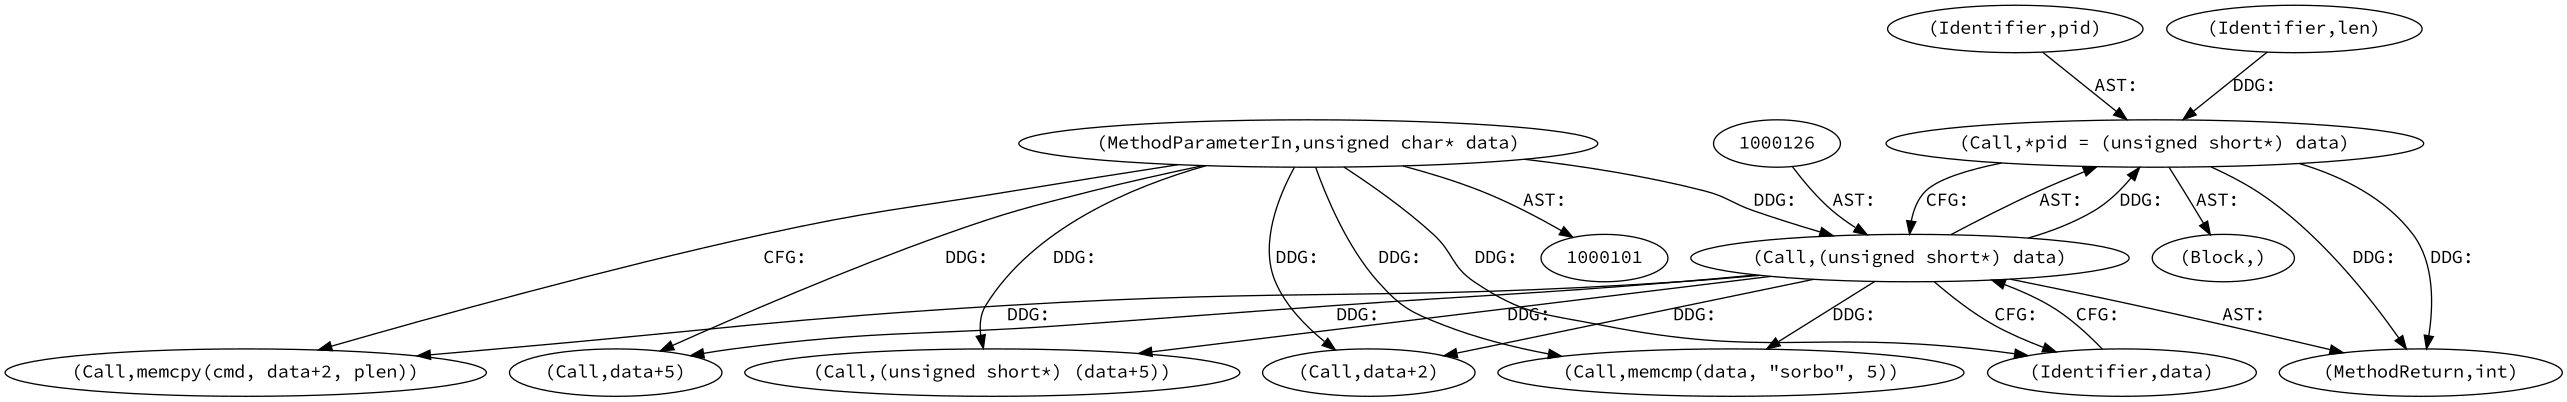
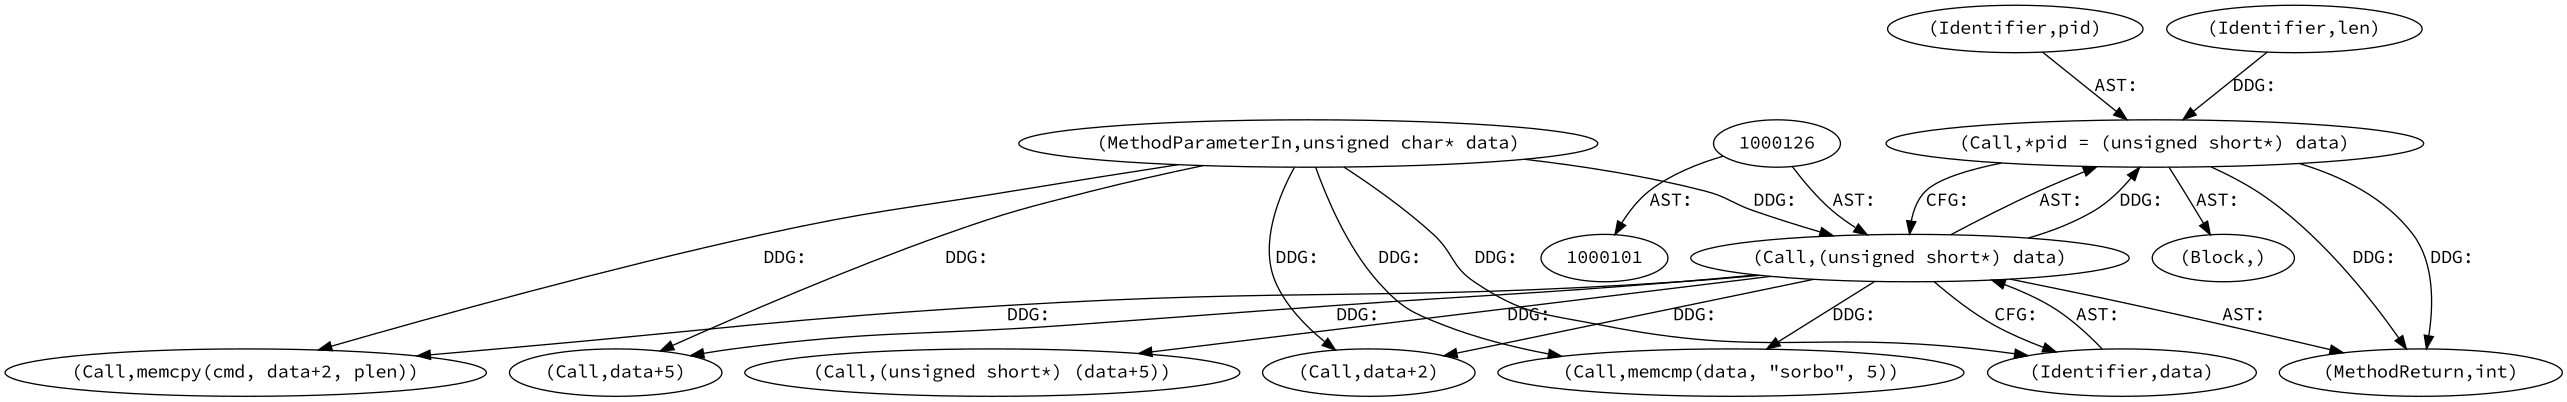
edge "(MethodParameterIn,unsigned char* data)" -> "1000101": now "1000126" -> "1000101"
edge "(MethodParameterIn,unsigned char* data)" -> "(Call,(unsigned short*) (data+5))": removed, label "DDG:"
edge "(MethodParameterIn,unsigned char* data)" -> "(Call,memcpy(cmd, data+2, plen))": label "CFG: " -> "DDG: "
edge "(Identifier,data)" -> "(Call,(unsigned short*) data)": label "CFG: " -> "AST: "
